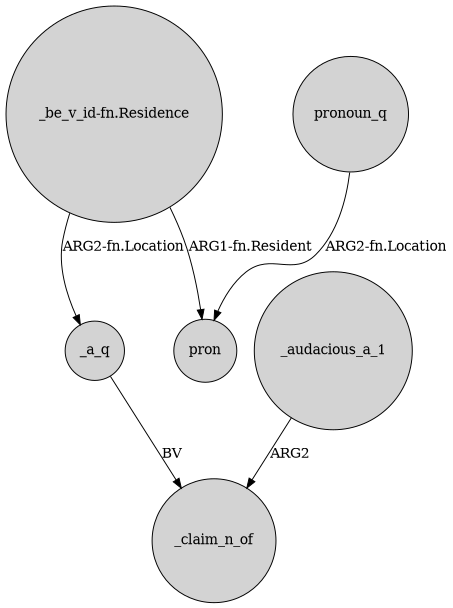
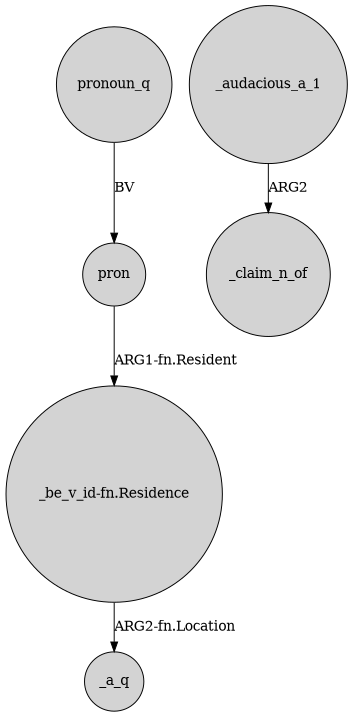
edge "pronoun_q" -> "pron": label "ARG2-fn.Location" -> "BV"
edge "_be_v_id-fn.Residence" -> "pron": reversed
edge "_a_q" -> "_claim_n_of": removed, label "BV"
